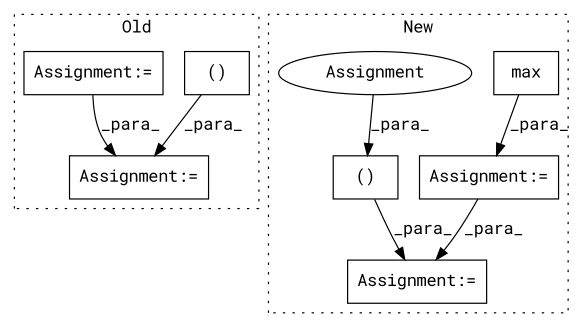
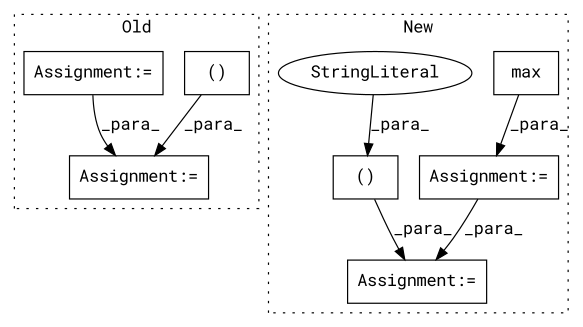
node "Assignment": label "Assignment" -> "StringLiteral"
